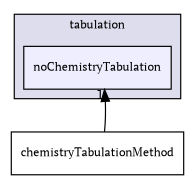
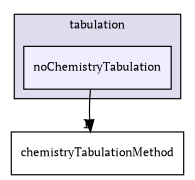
edge "chemistryTabulationMethod" -> "noChemistryTabulation": reversed
